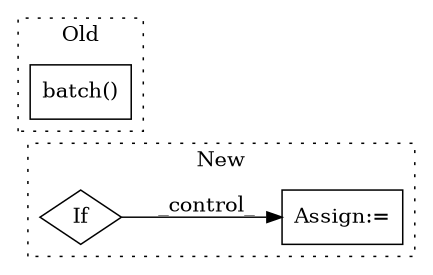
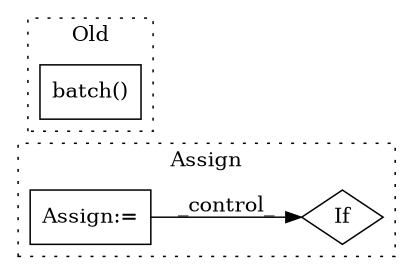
cluster "New": label "New" -> "Assign"
edge "If" -> "Assign:=": reversed
